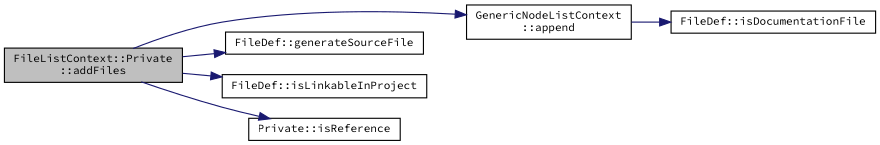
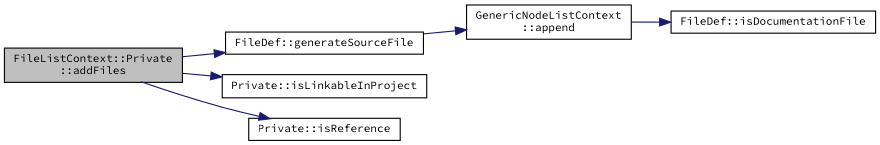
edge "FileListContext::Private ::addFiles" -> "GenericNodeListContext ::append": now "FileDef::generateSourceFile" -> "GenericNodeListContext ::append"
node "FileDef::isLinkableInProject": label "FileDef::isLinkableInProject" -> "Private::isLinkableInProject"
